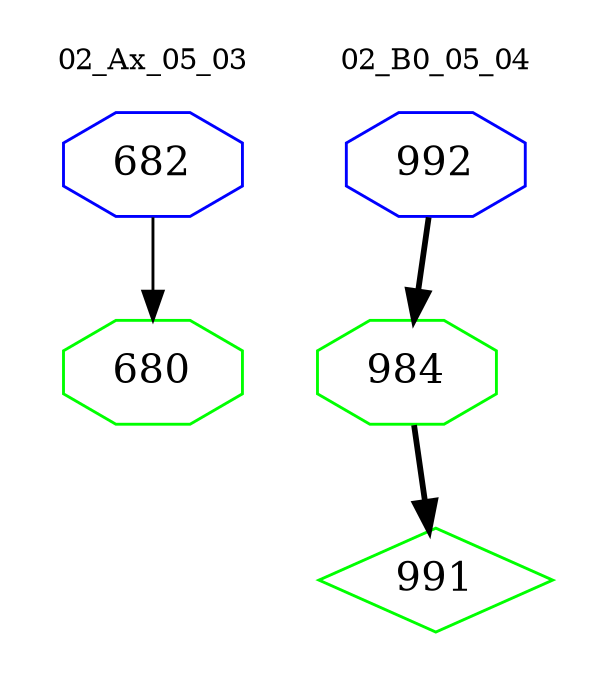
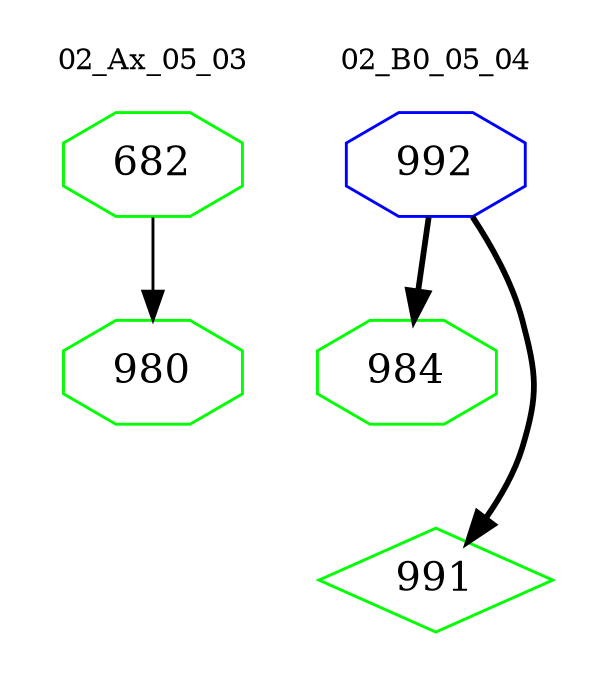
node "682": color blue -> green
node "680": label "680" -> "980"
edge "984" -> "991": now "992" -> "991"
